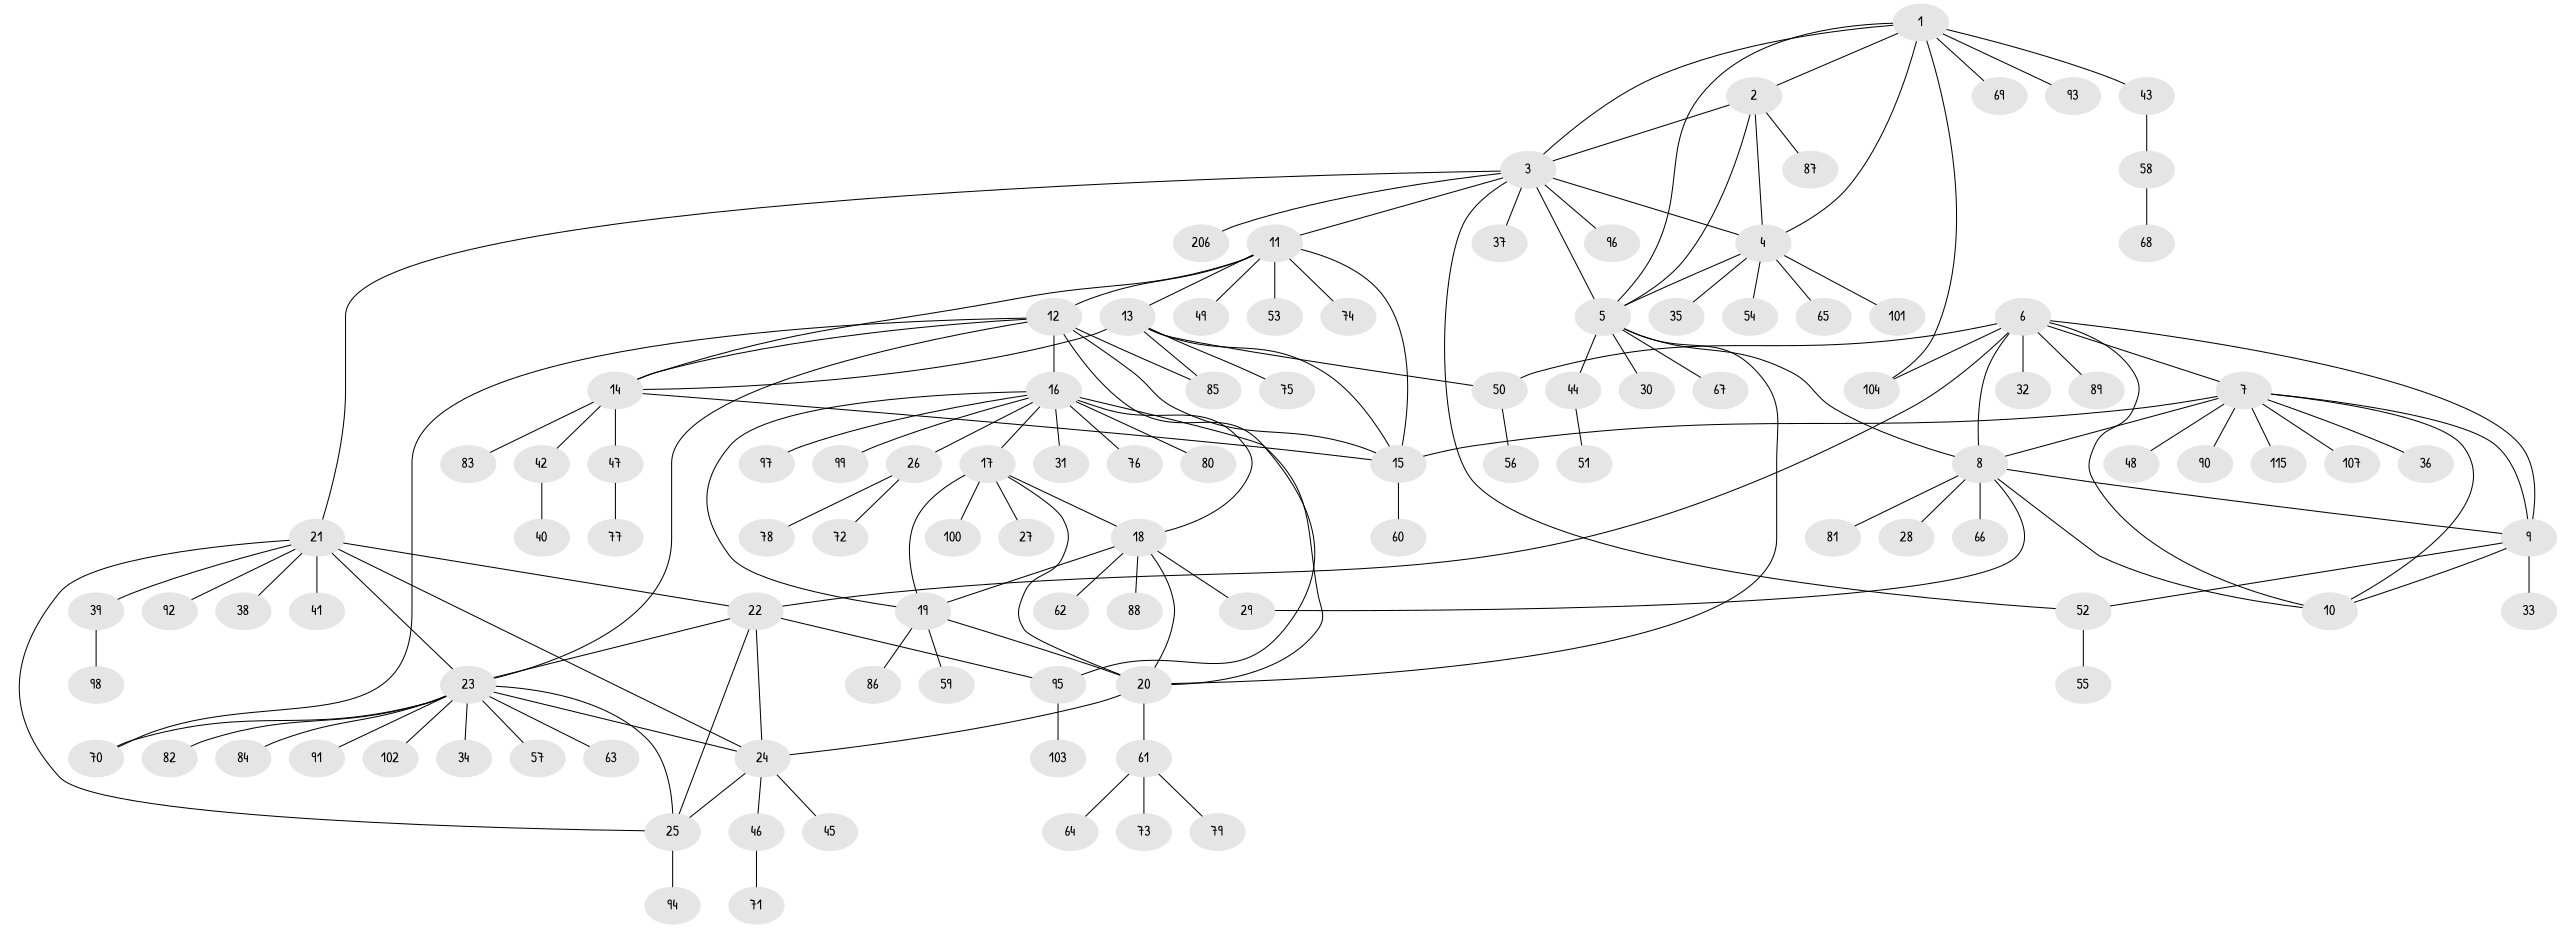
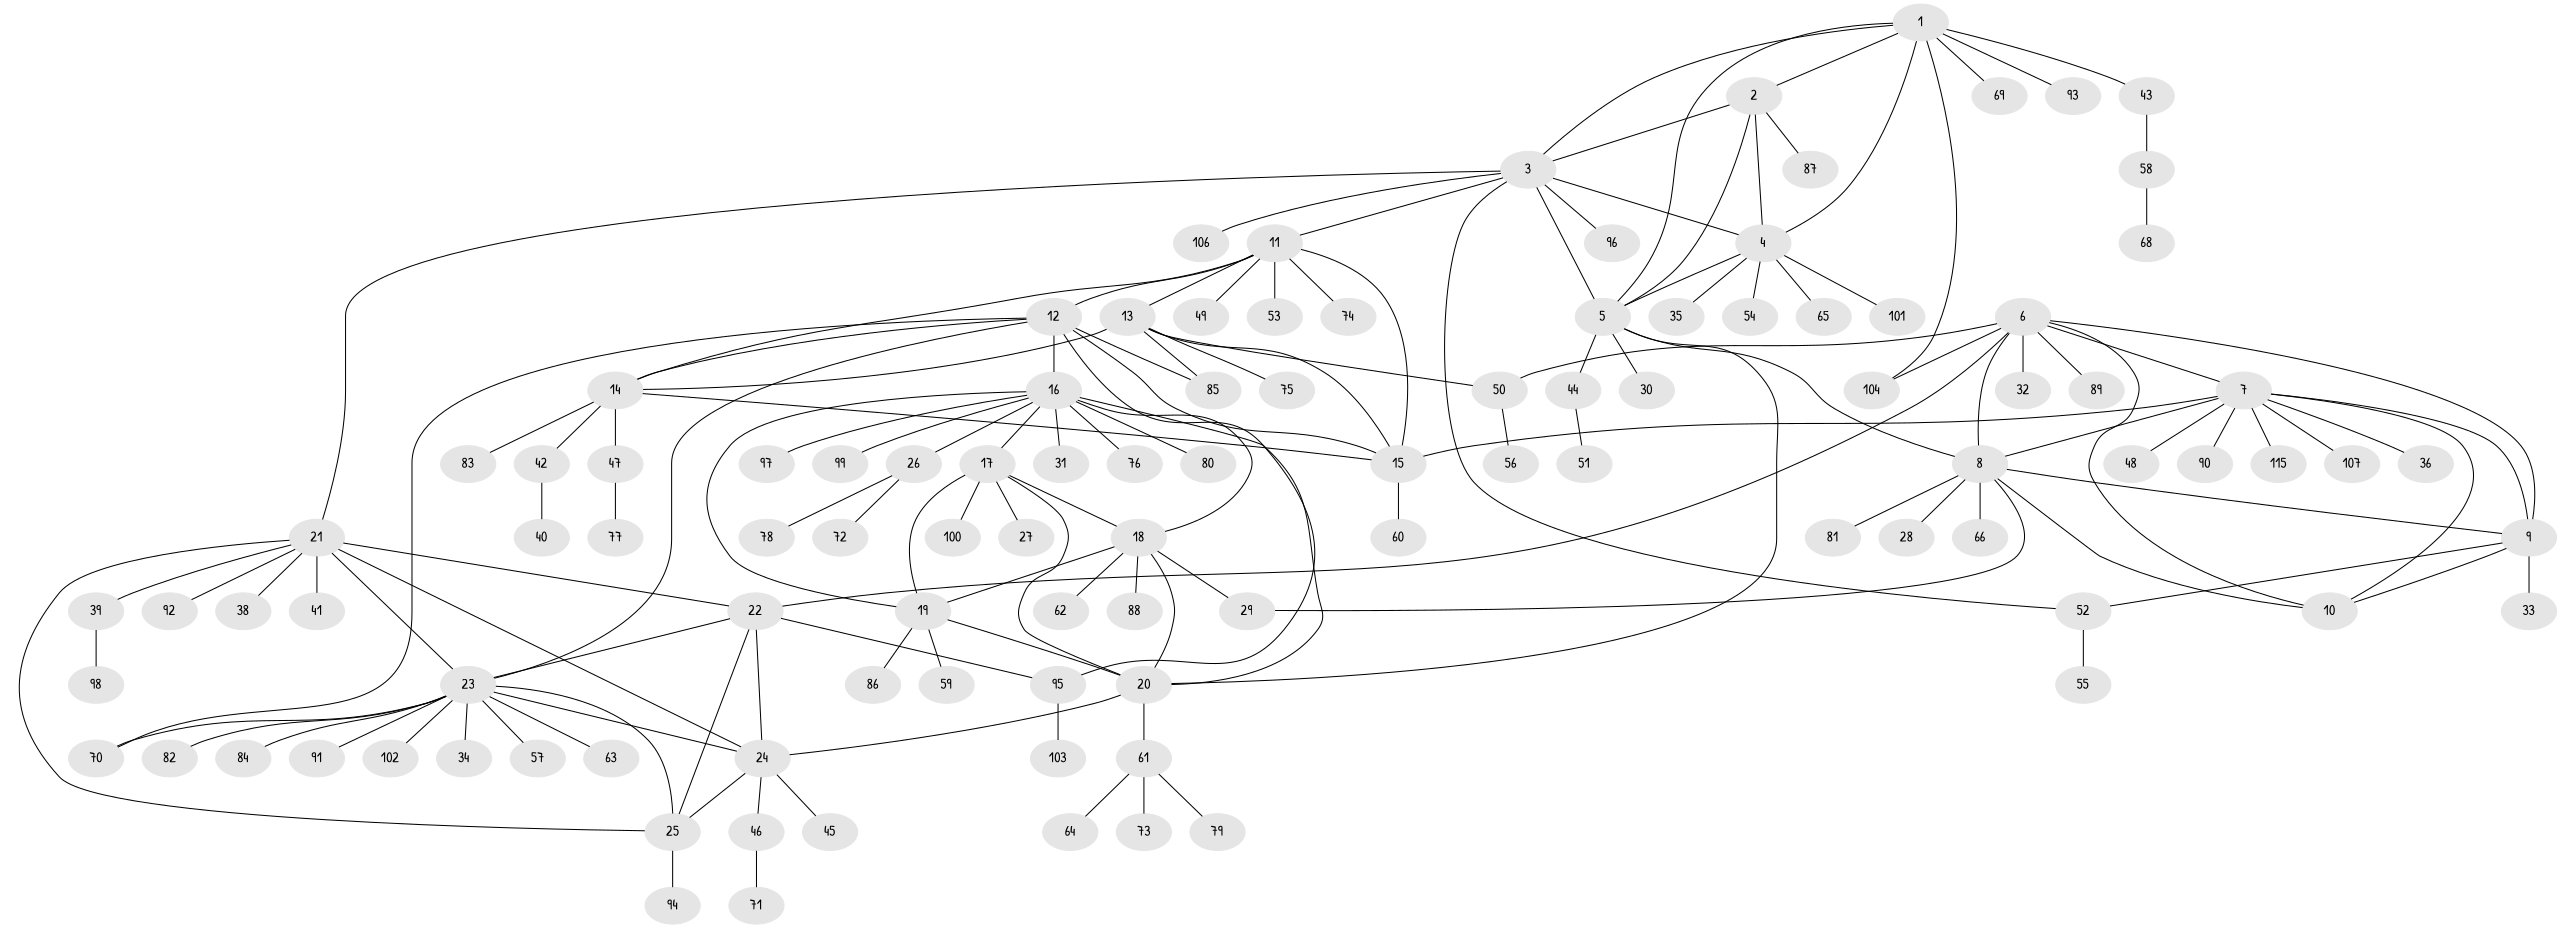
node "206": label "206" -> "106"
node "37": removed
node "67": removed
